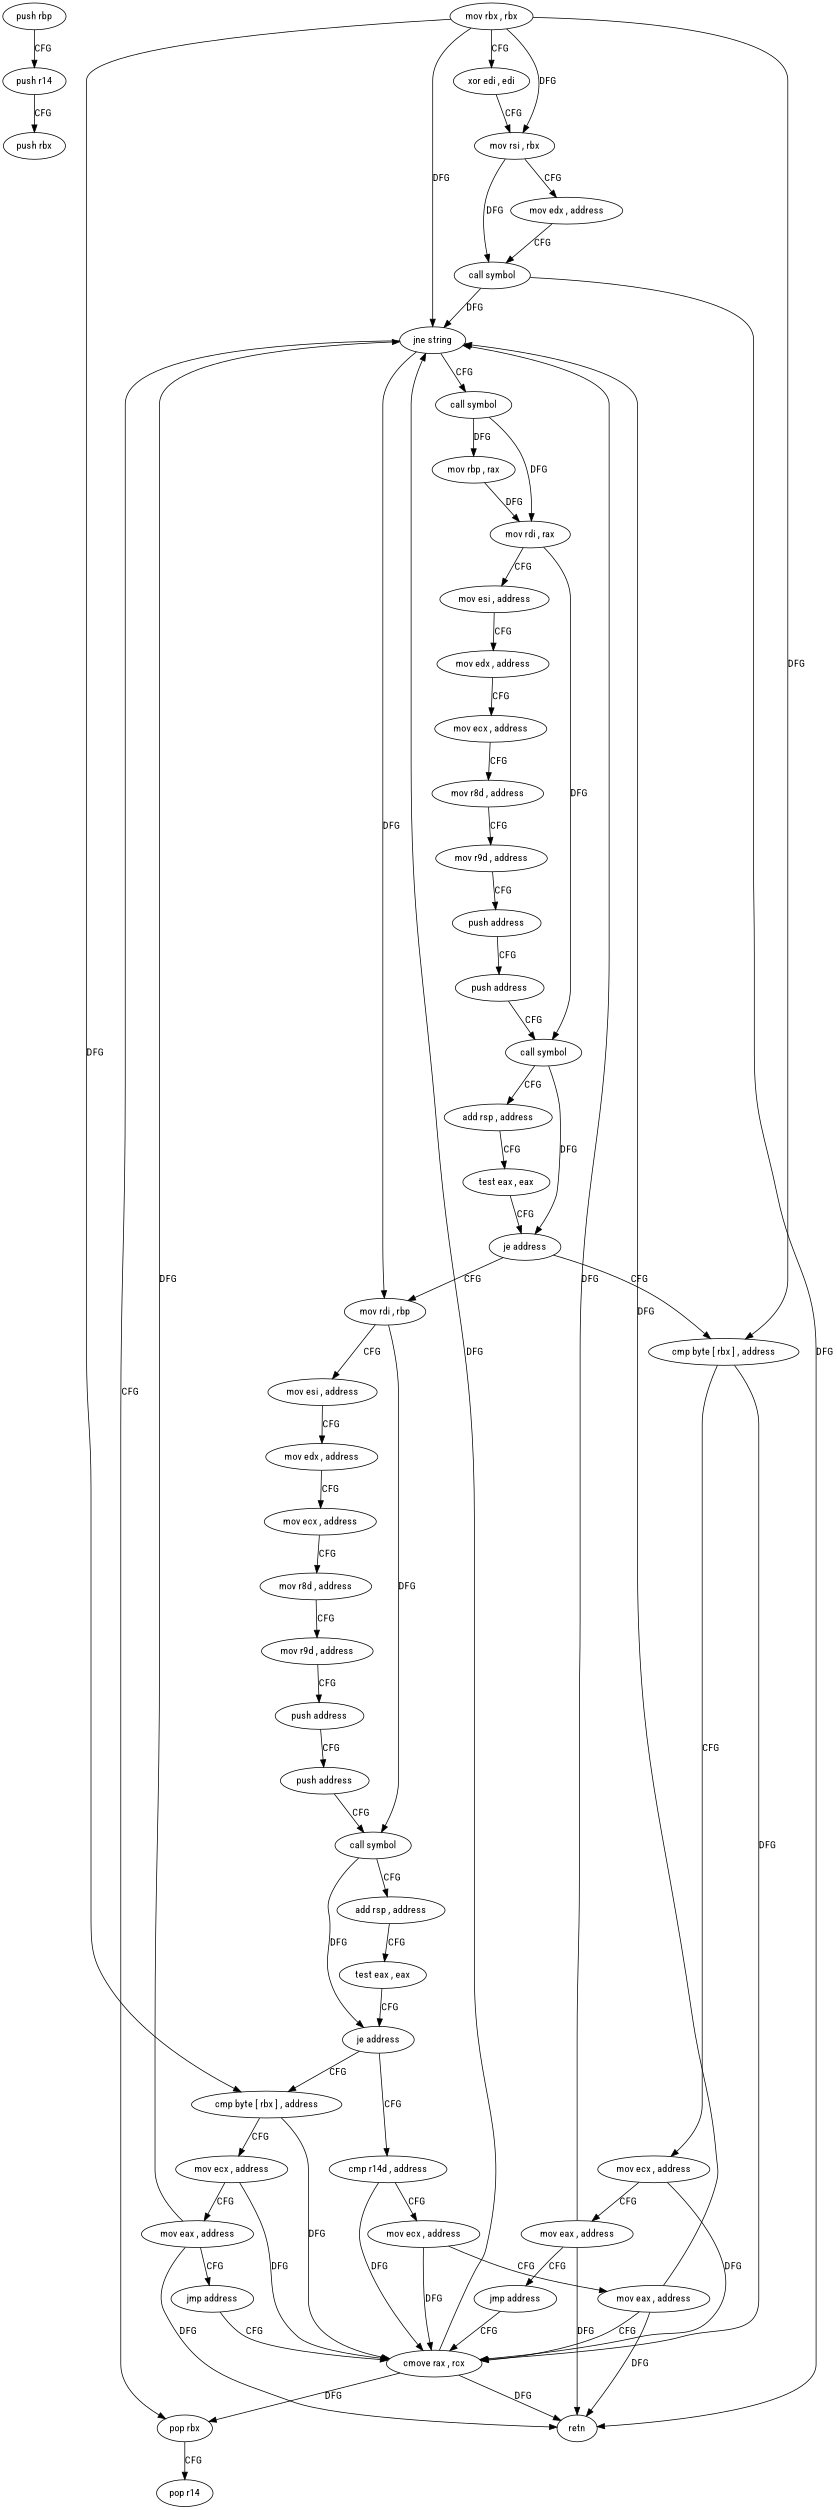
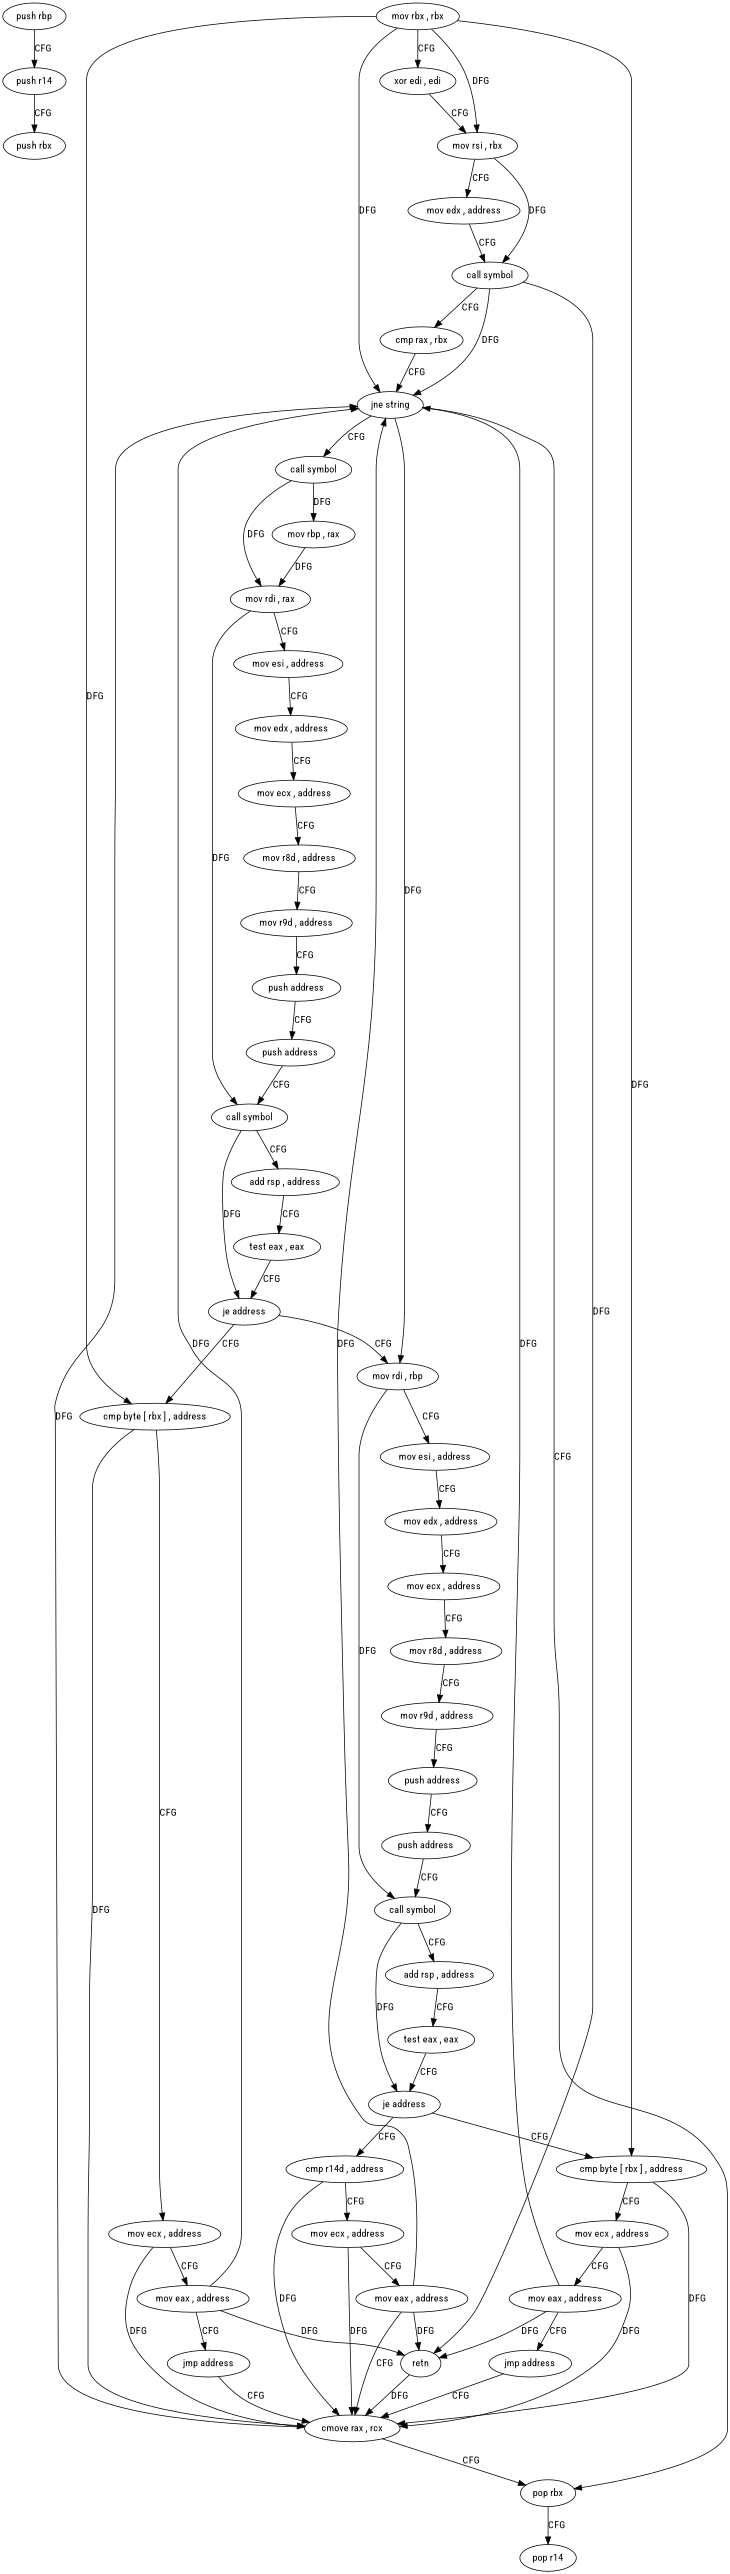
node "cmp rax , rbx": added
edge "cmove rax , rcx" -> "pop rbx": label "DFG" -> "CFG"
edge "cmove rax , rcx" -> "retn": reversed
